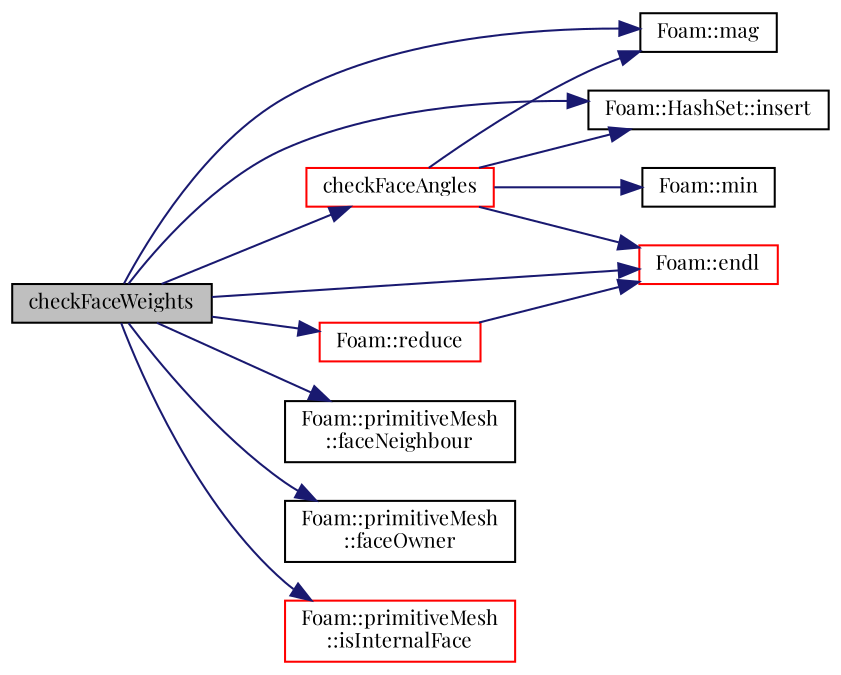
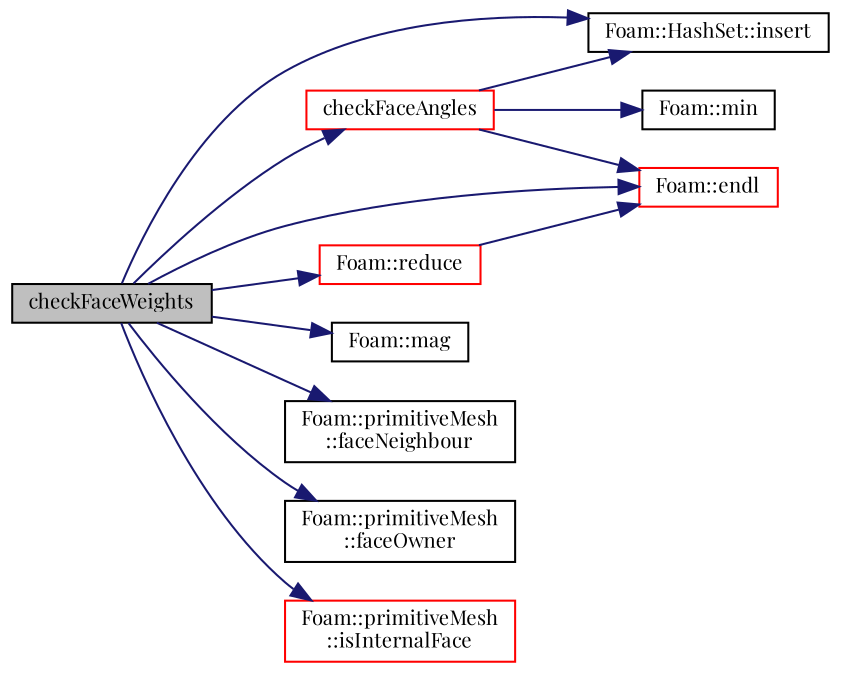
edge "checkFaceAngles" -> "Foam::mag": removed
